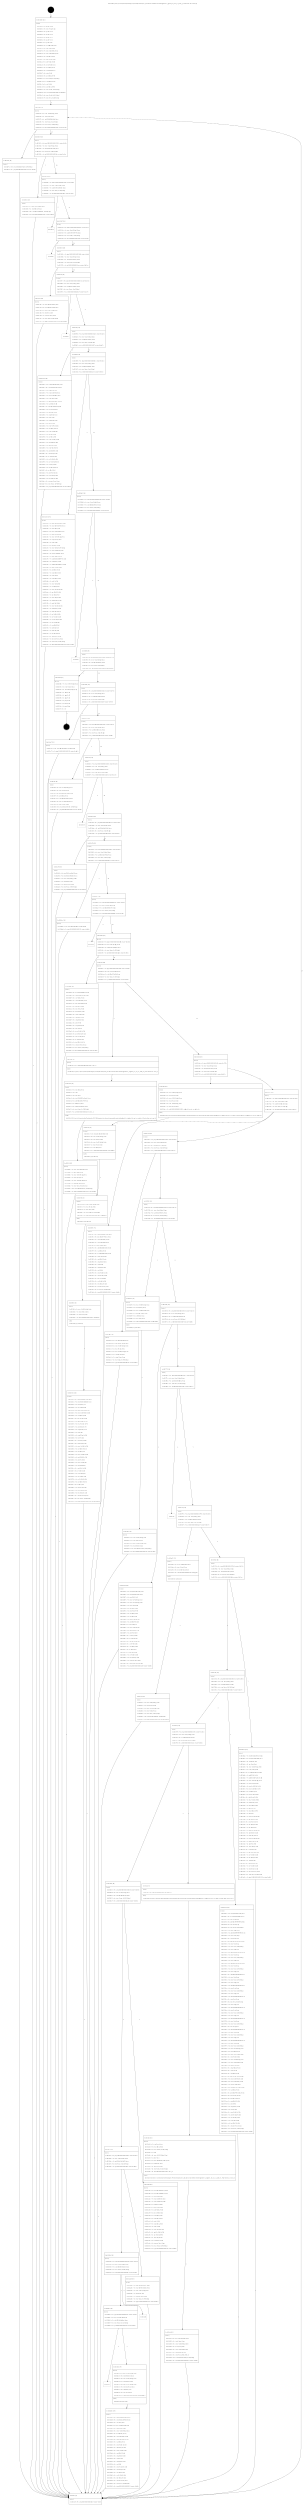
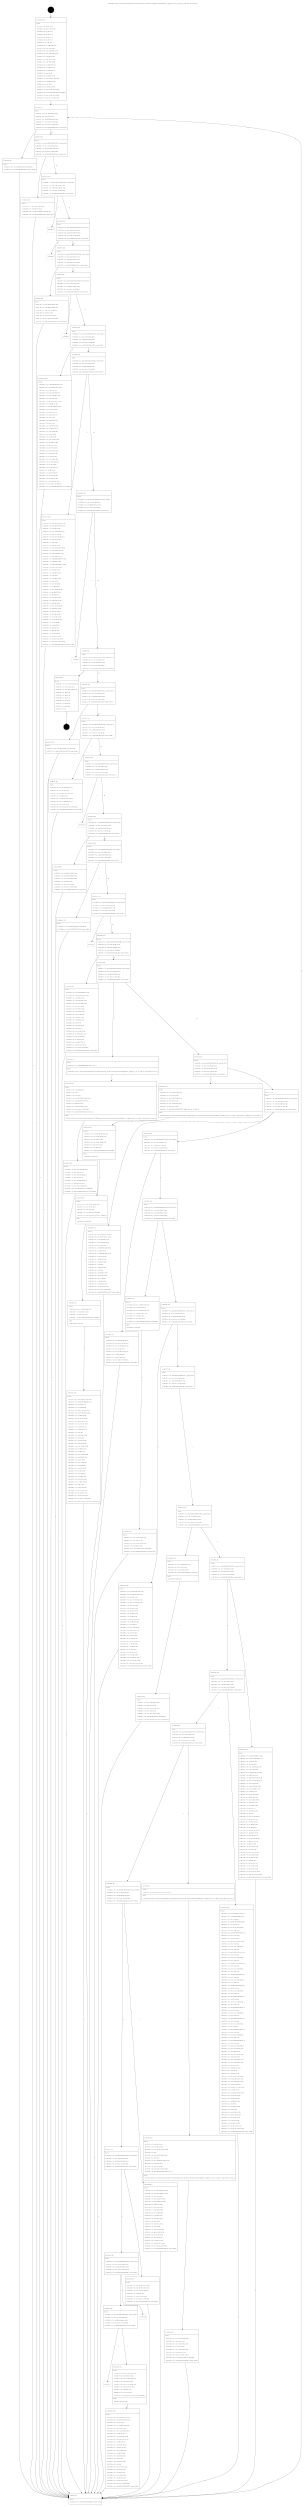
node "0x40218c": removed
